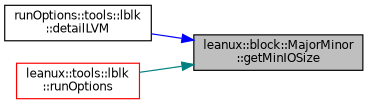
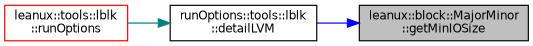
edge "leanux::tools::lblk ::runOptions" -> "leanux::block::MajorMinor ::getMinIOSize": now "leanux::tools::lblk ::runOptions" -> "runOptions::tools::lblk ::detailLVM"
